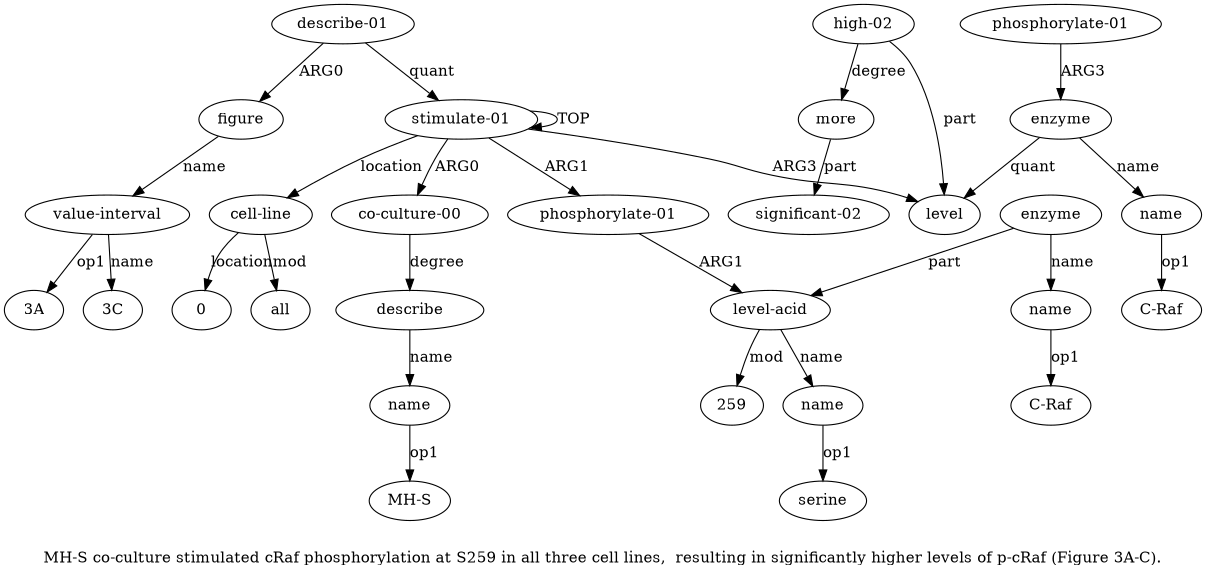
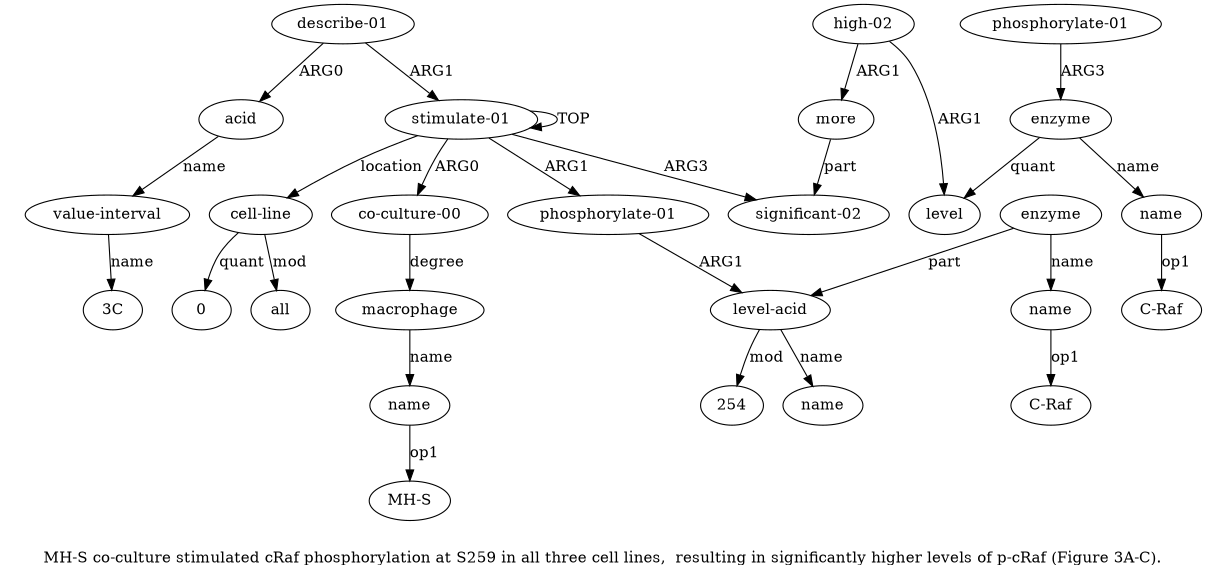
edge "describe-01" -> "stimulate-01": label "quant" -> "ARG1"
edge "high-02" -> "more": label "degree" -> "ARG1"
node "figure": label "figure" -> "acid"
edge "high-02" -> "level": label "part" -> "ARG1"
edge "stimulate-01" -> "level": now "stimulate-01" -> "significant-02"
edge "cell-line" -> "0": label "location" -> "quant"
node "3A": removed
node "describe": label "describe" -> "macrophage"
node "259": label "259" -> "254"
node "serine": removed
